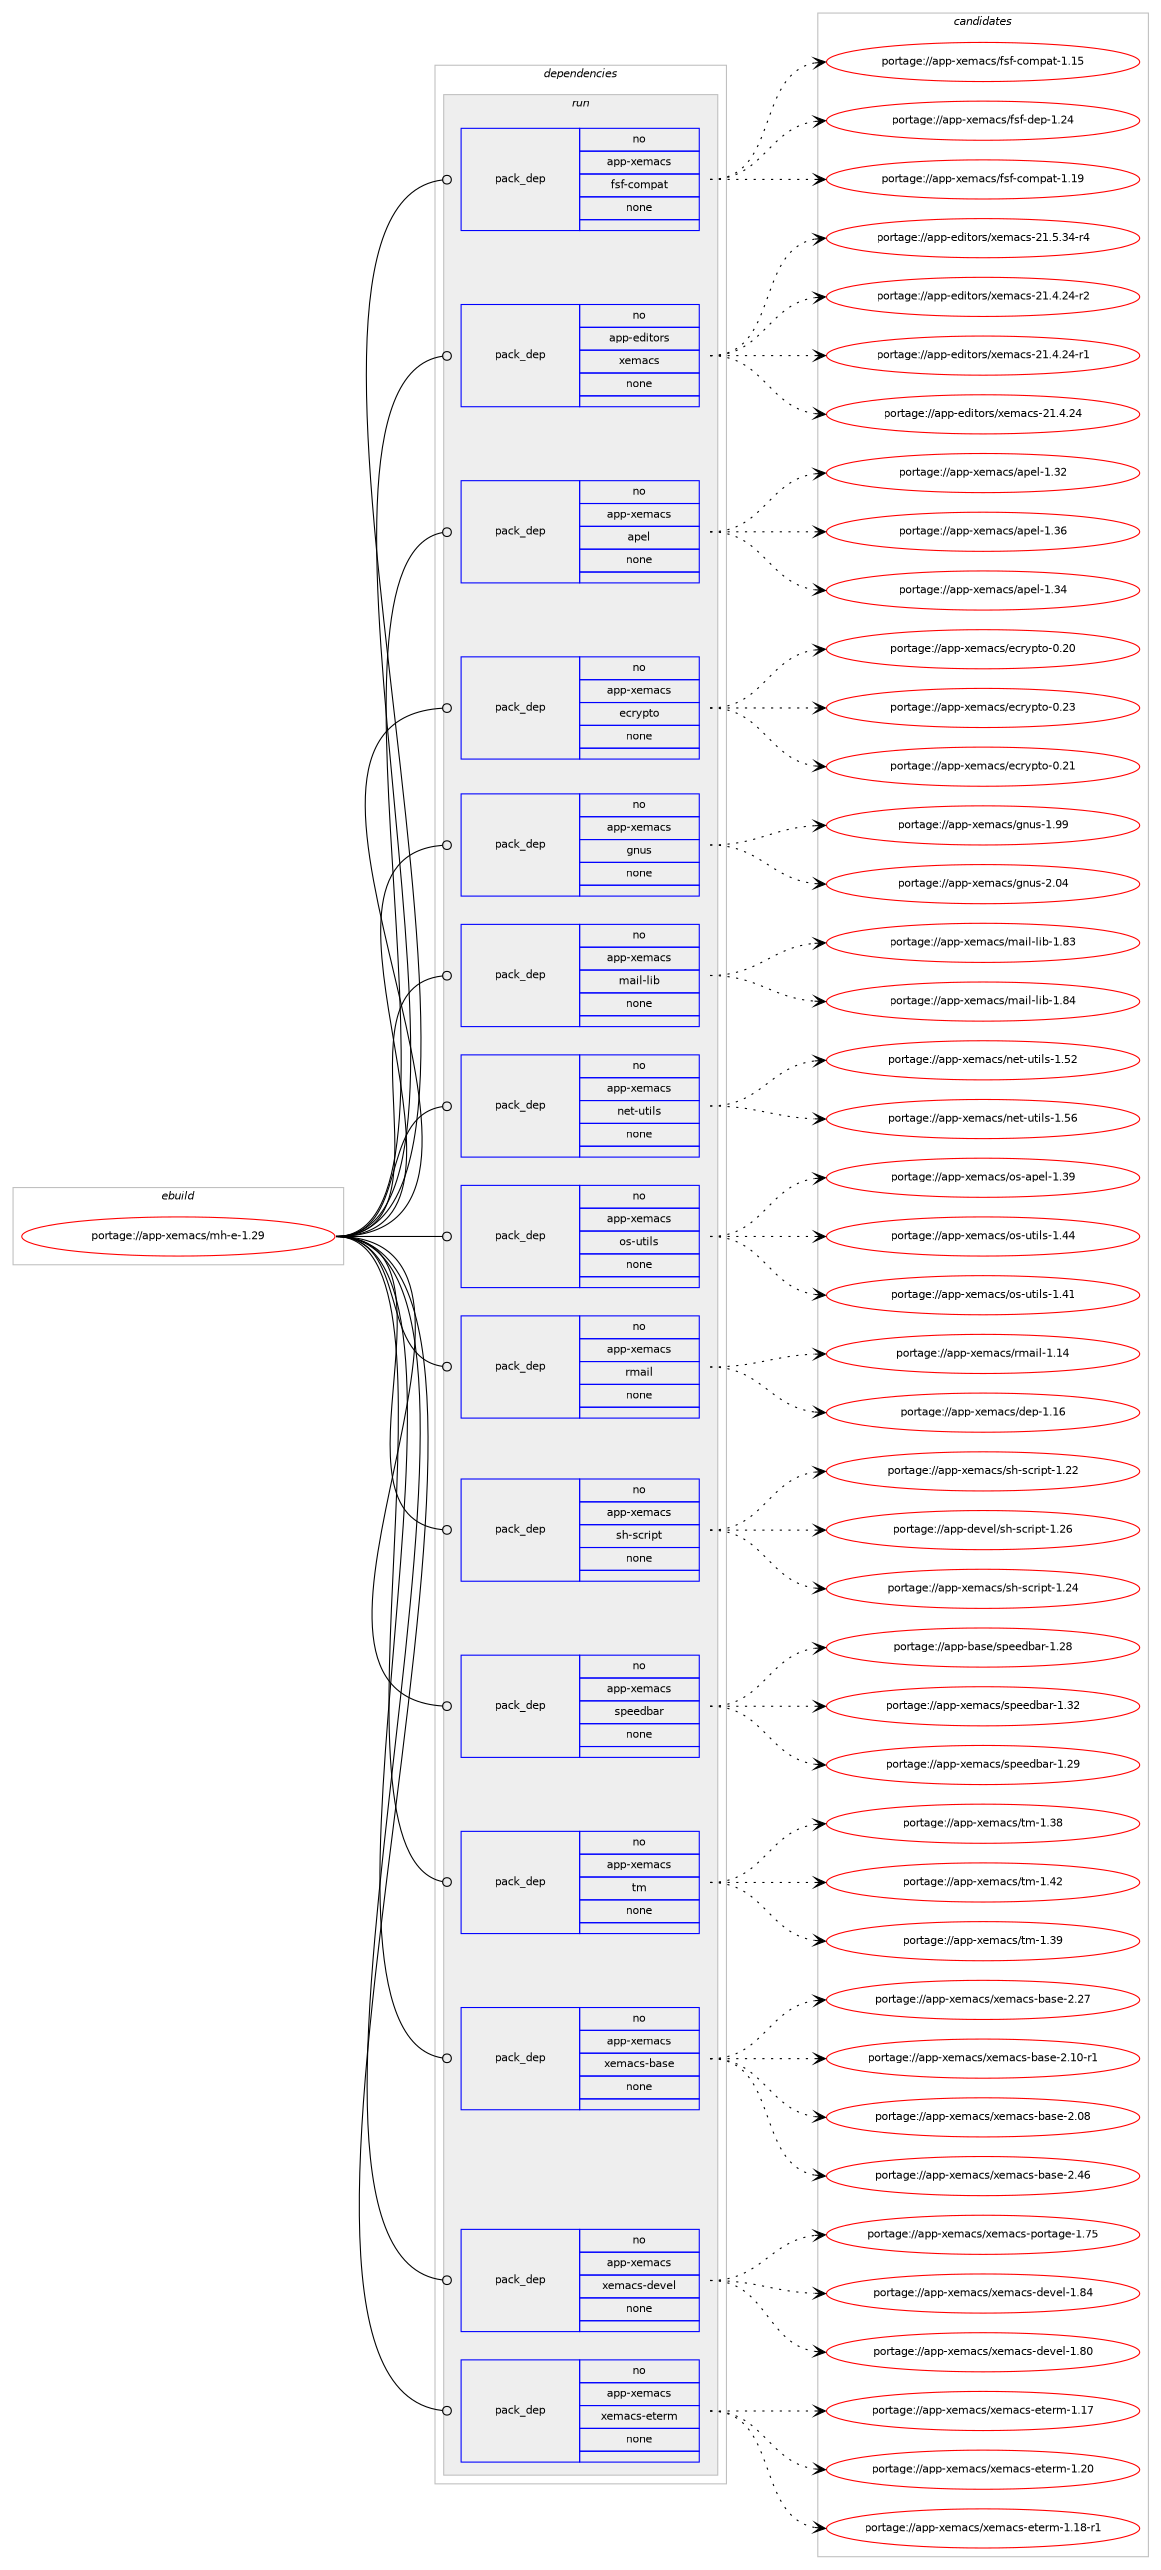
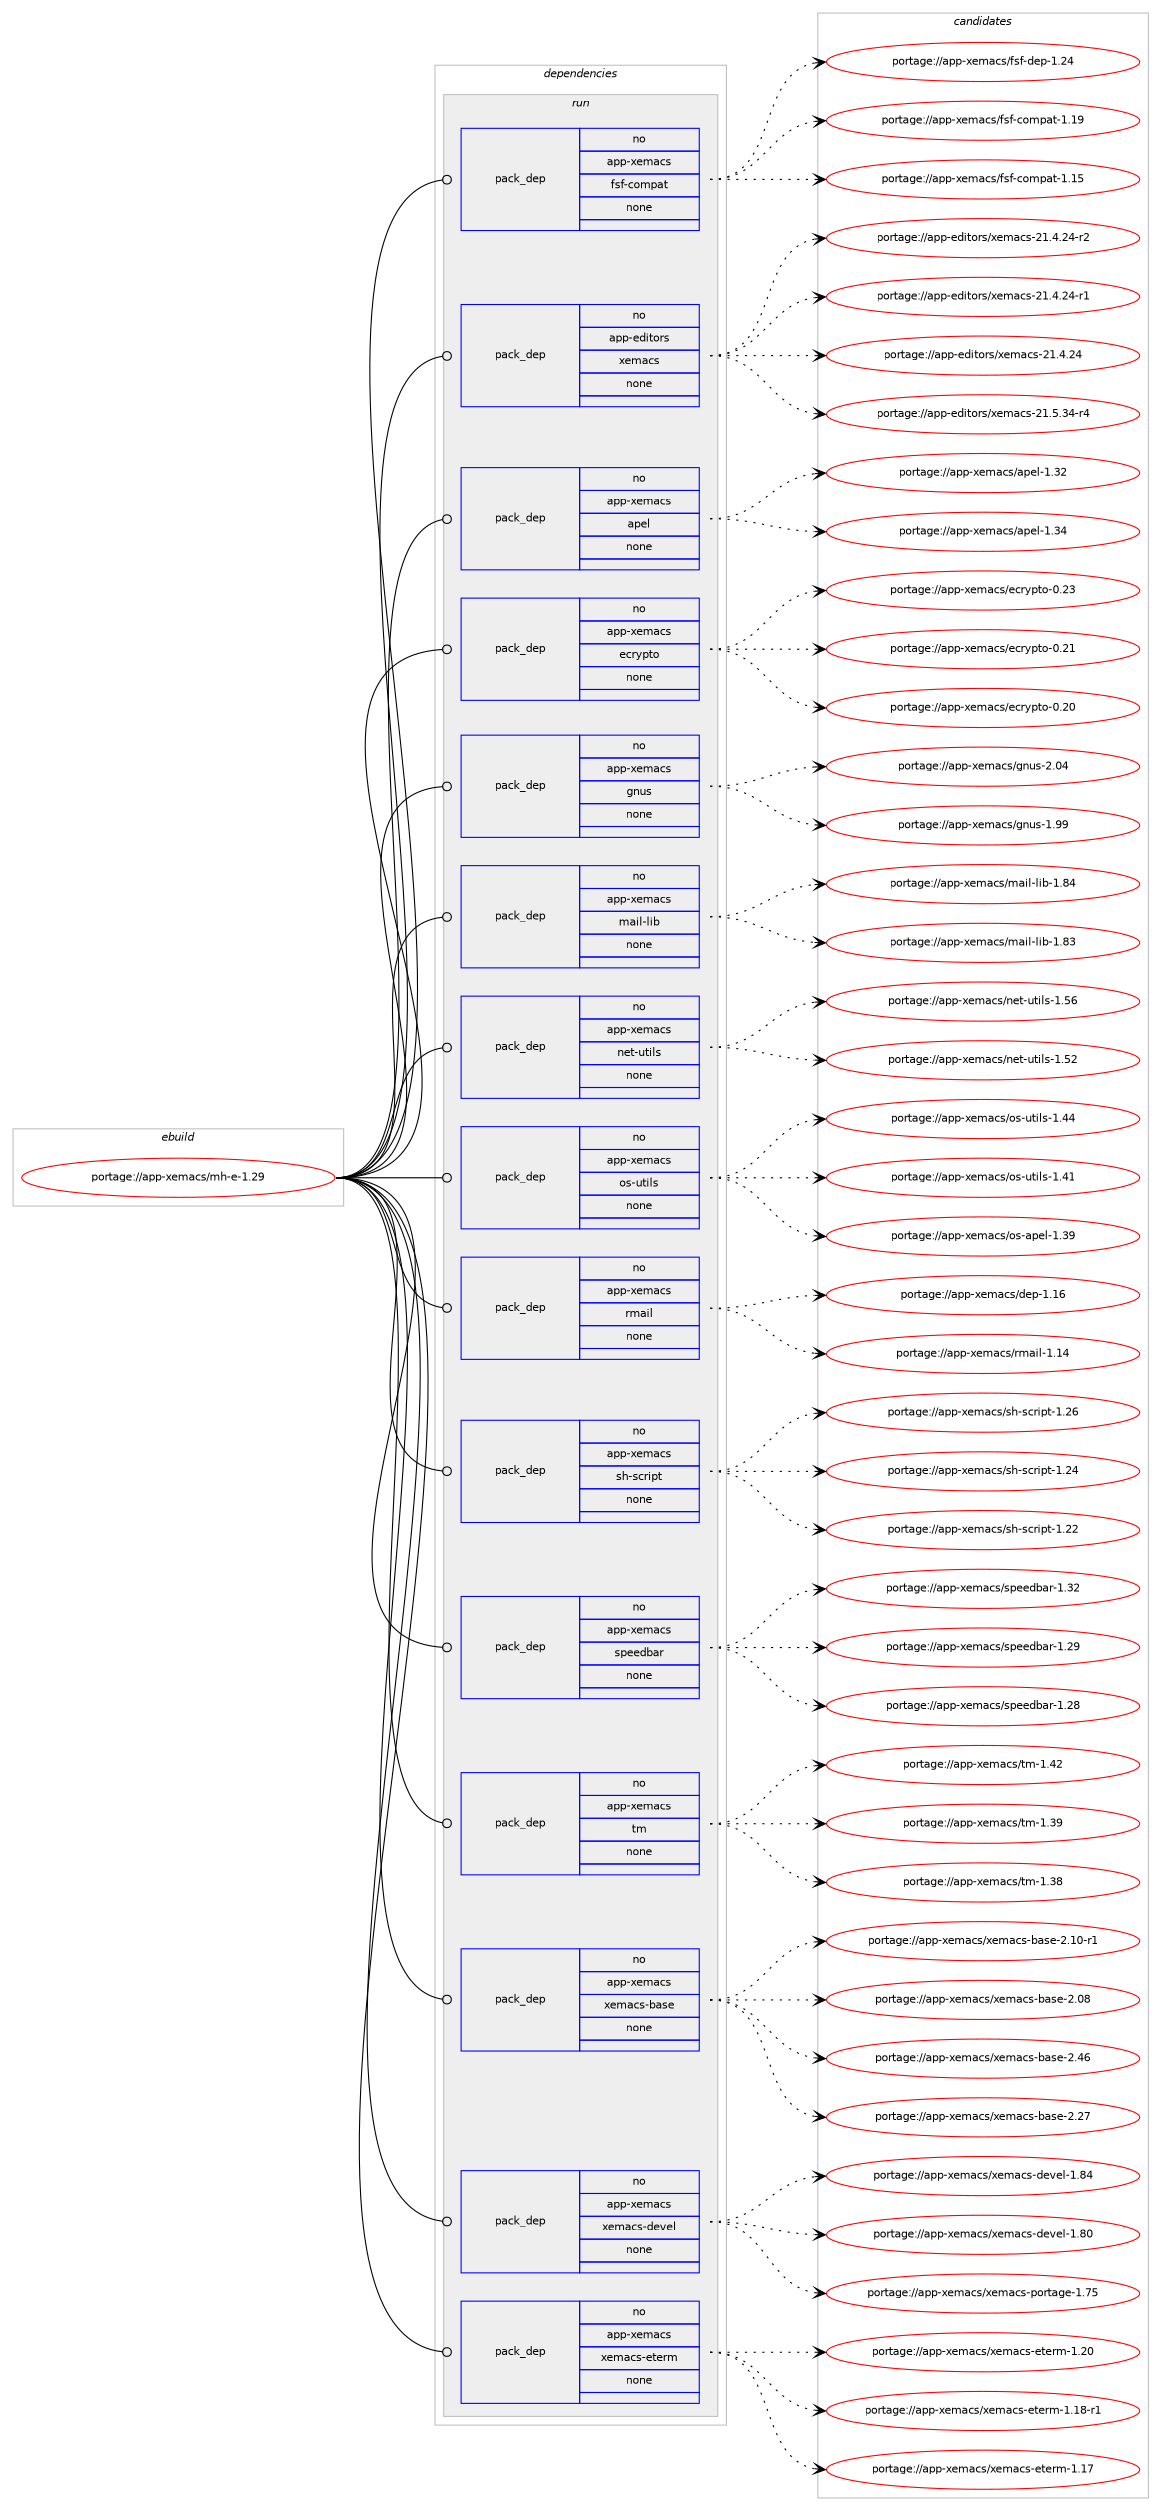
node "portage://app-xemacs/apel-1.36": removed
node "portage://app-devel/sh-script-1.26": label "portage://app-devel/sh-script-1.26" -> "portage://app-xemacs/sh-script-1.26"
node "portage://app-base/speedbar-1.28": label "portage://app-base/speedbar-1.28" -> "portage://app-xemacs/speedbar-1.28"
